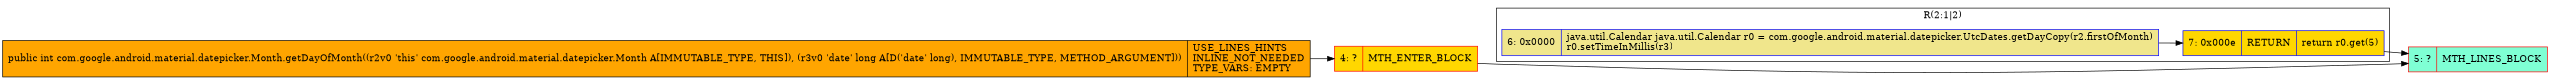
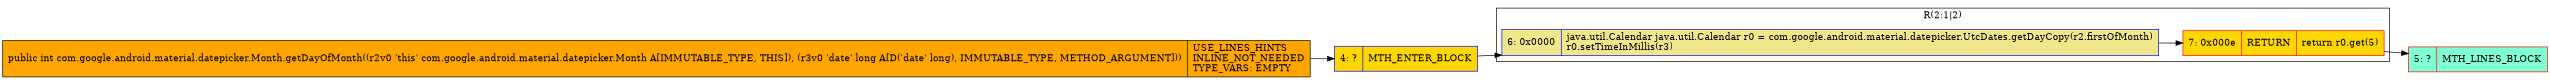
node "7: 0x000e": color blue -> red
node "4: ?": color red -> blue
edge "4: ?" -> "5: ?": now "4: ?" -> "6: 0x0000"
